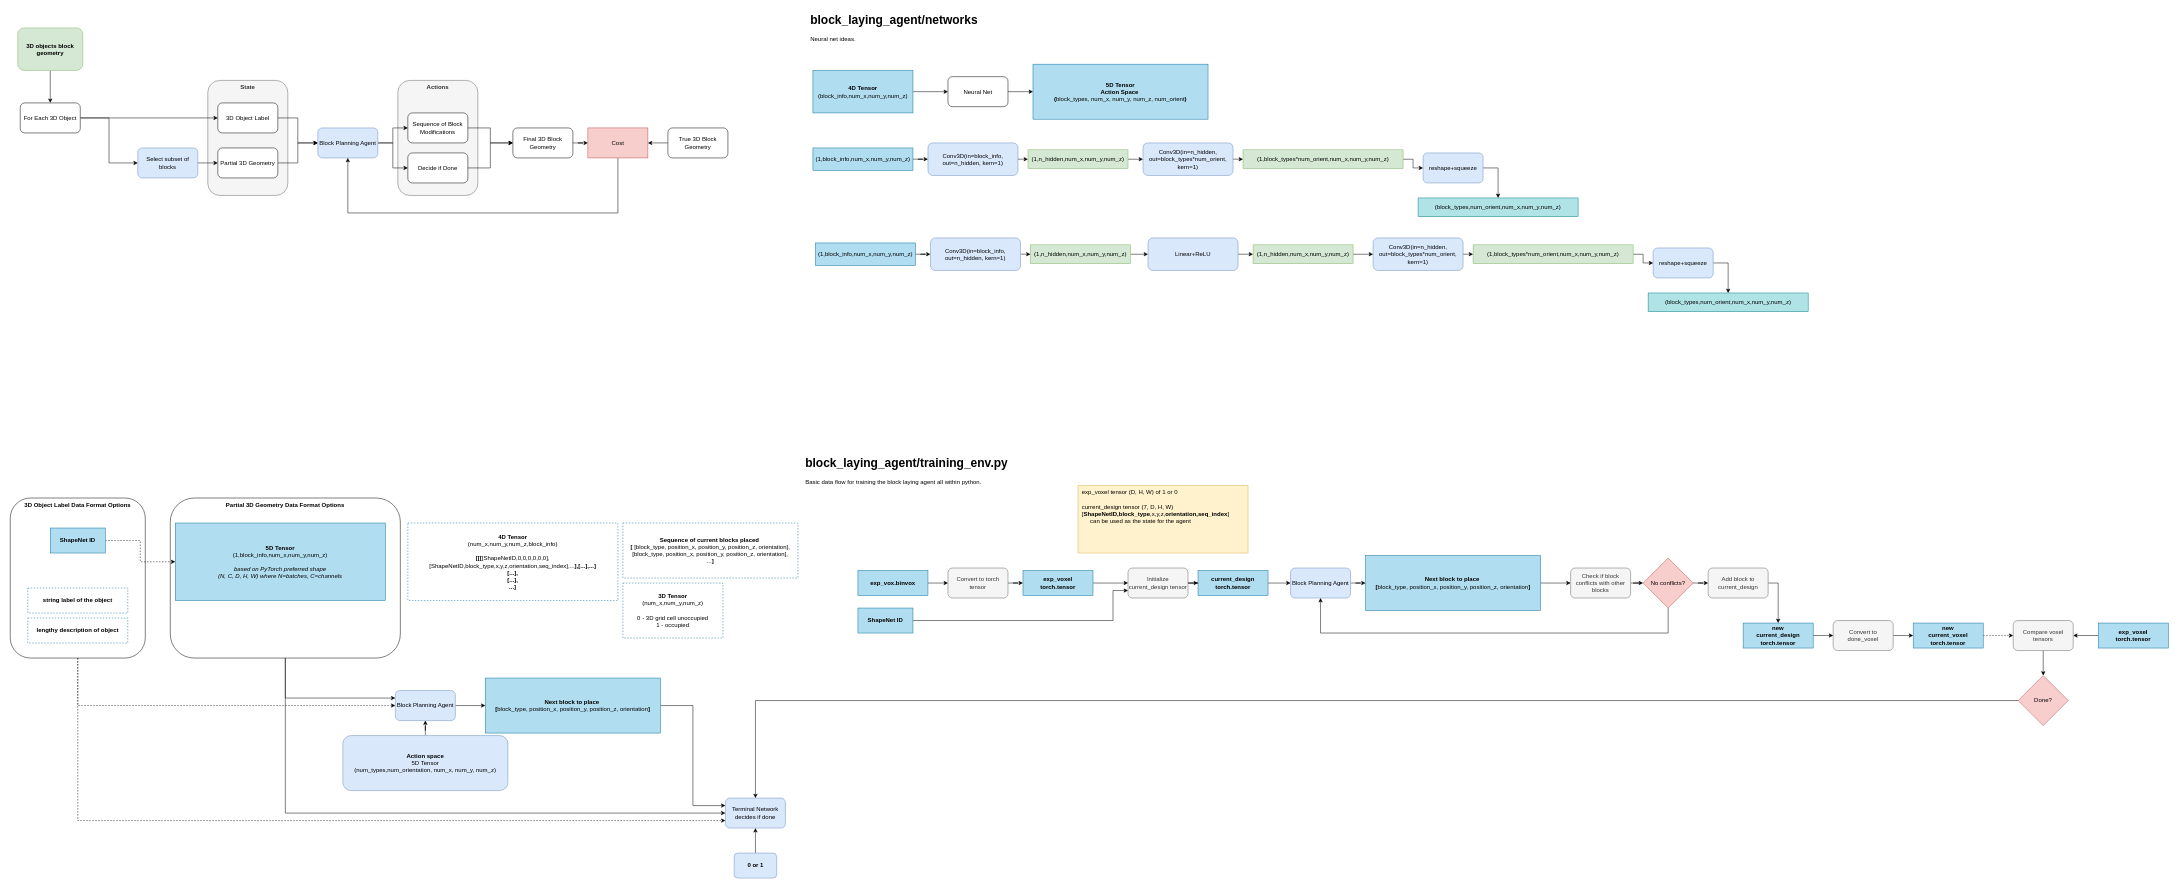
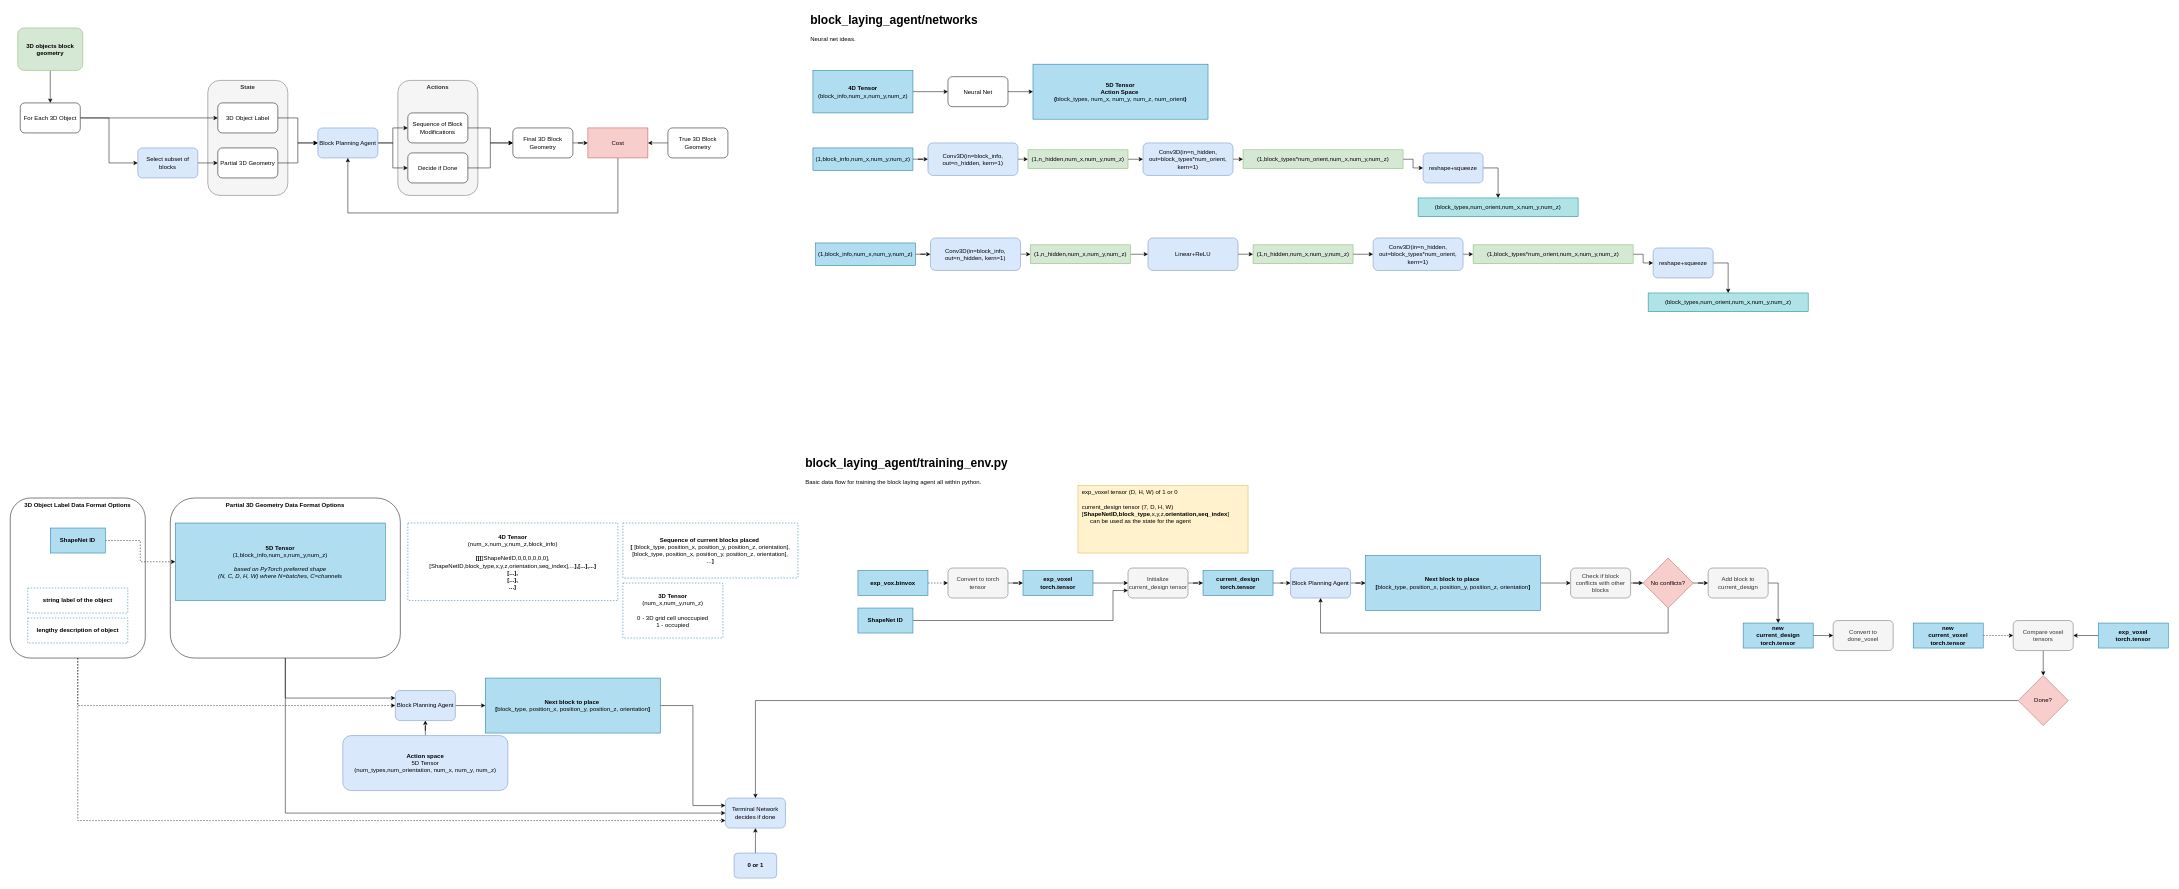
edge "exp_vox.binvox" -> "Convert to torch tensor": style solid -> dashed
node "current_design torch.tensor": moved (1233, 583) -> (1238, 583)
edge "Convert to done_voxel" -> "new current_voxel torch.tensor": removed
